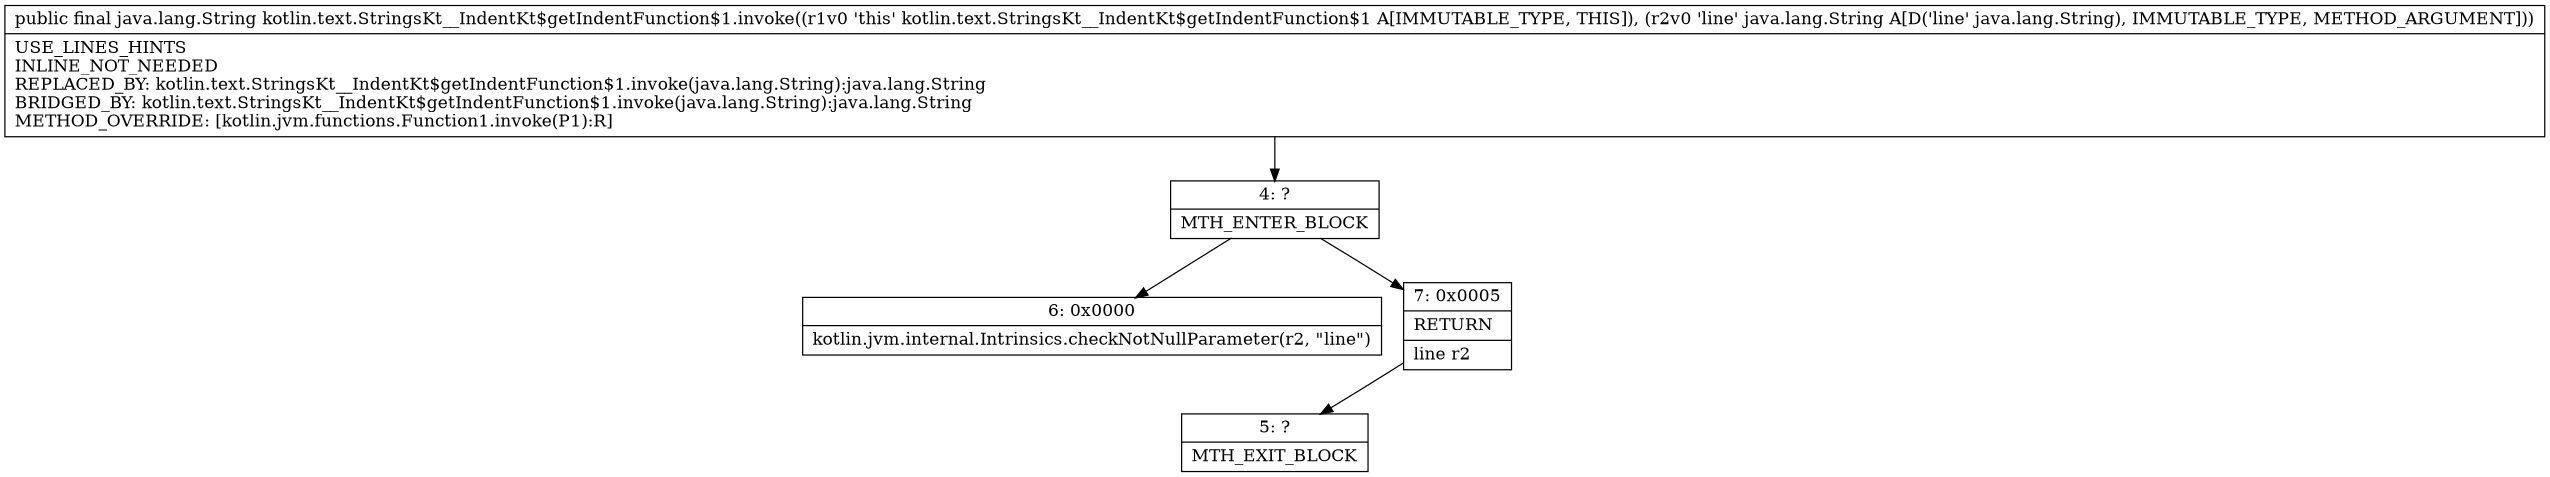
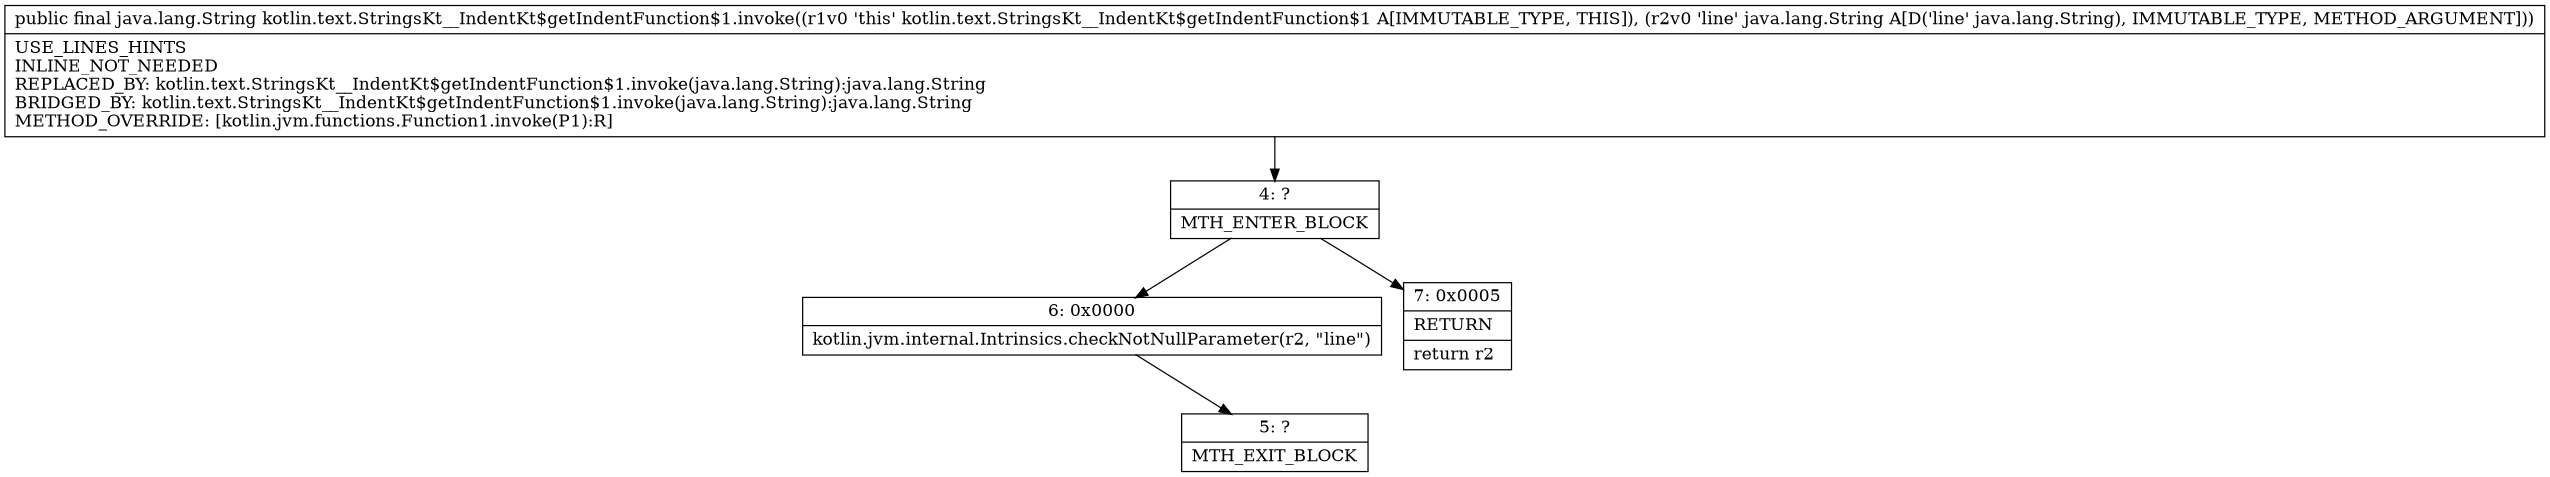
node "7: 0x0005": text "line r2" -> "return r2"
edge "7: 0x0005" -> "5: ?": now "6: 0x0000" -> "5: ?"
